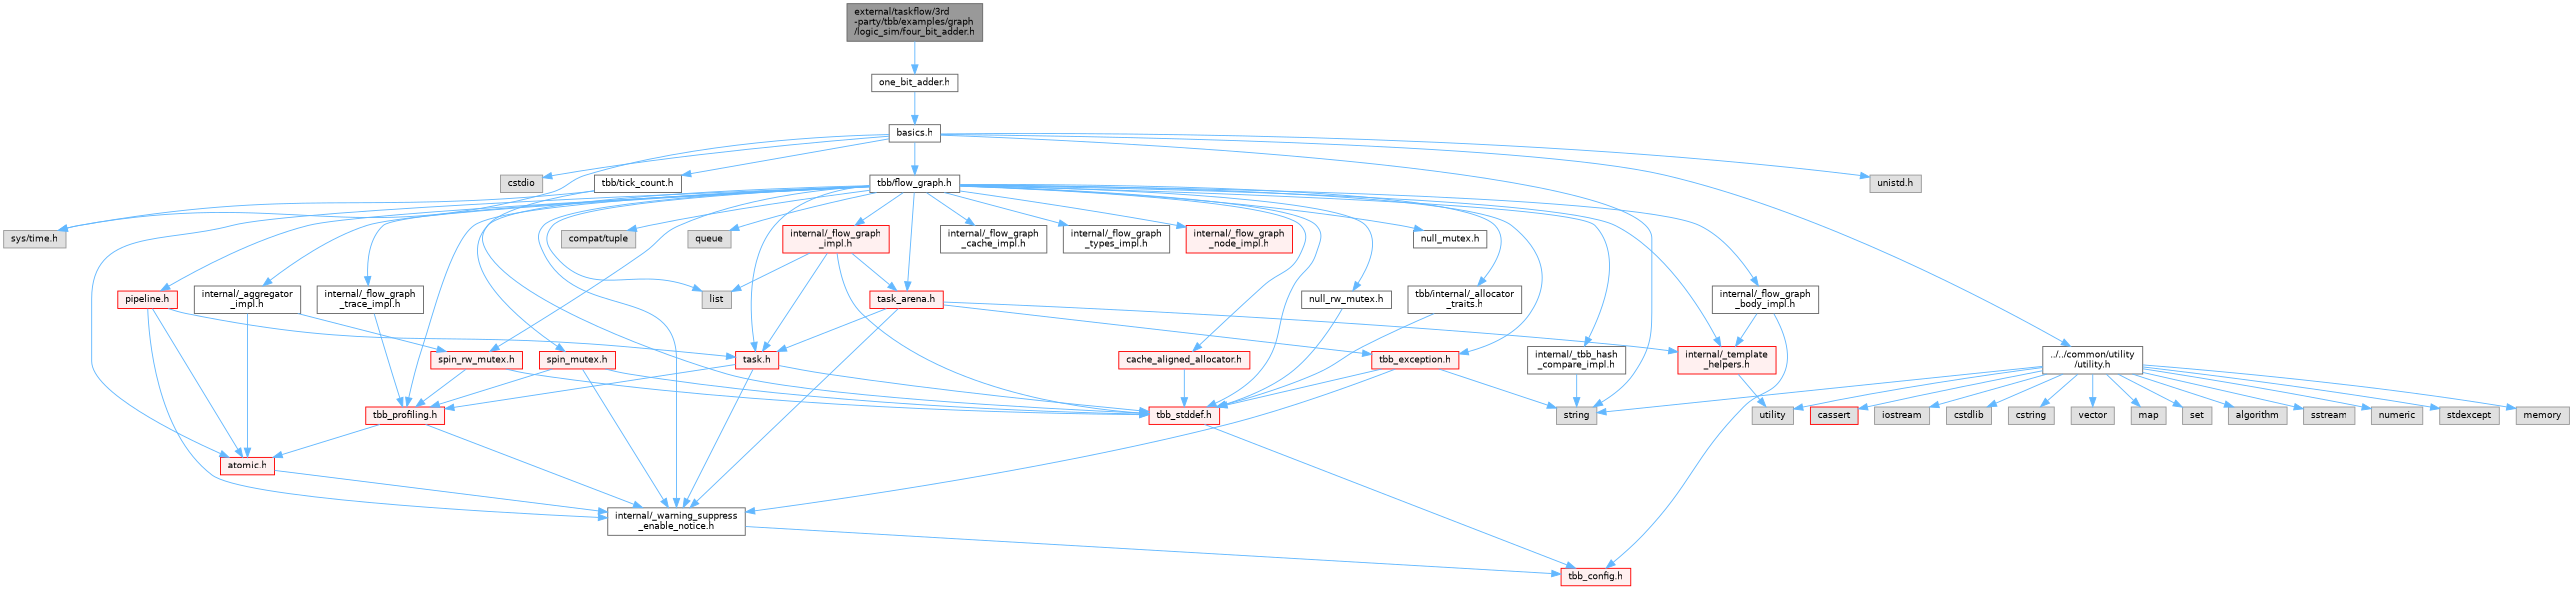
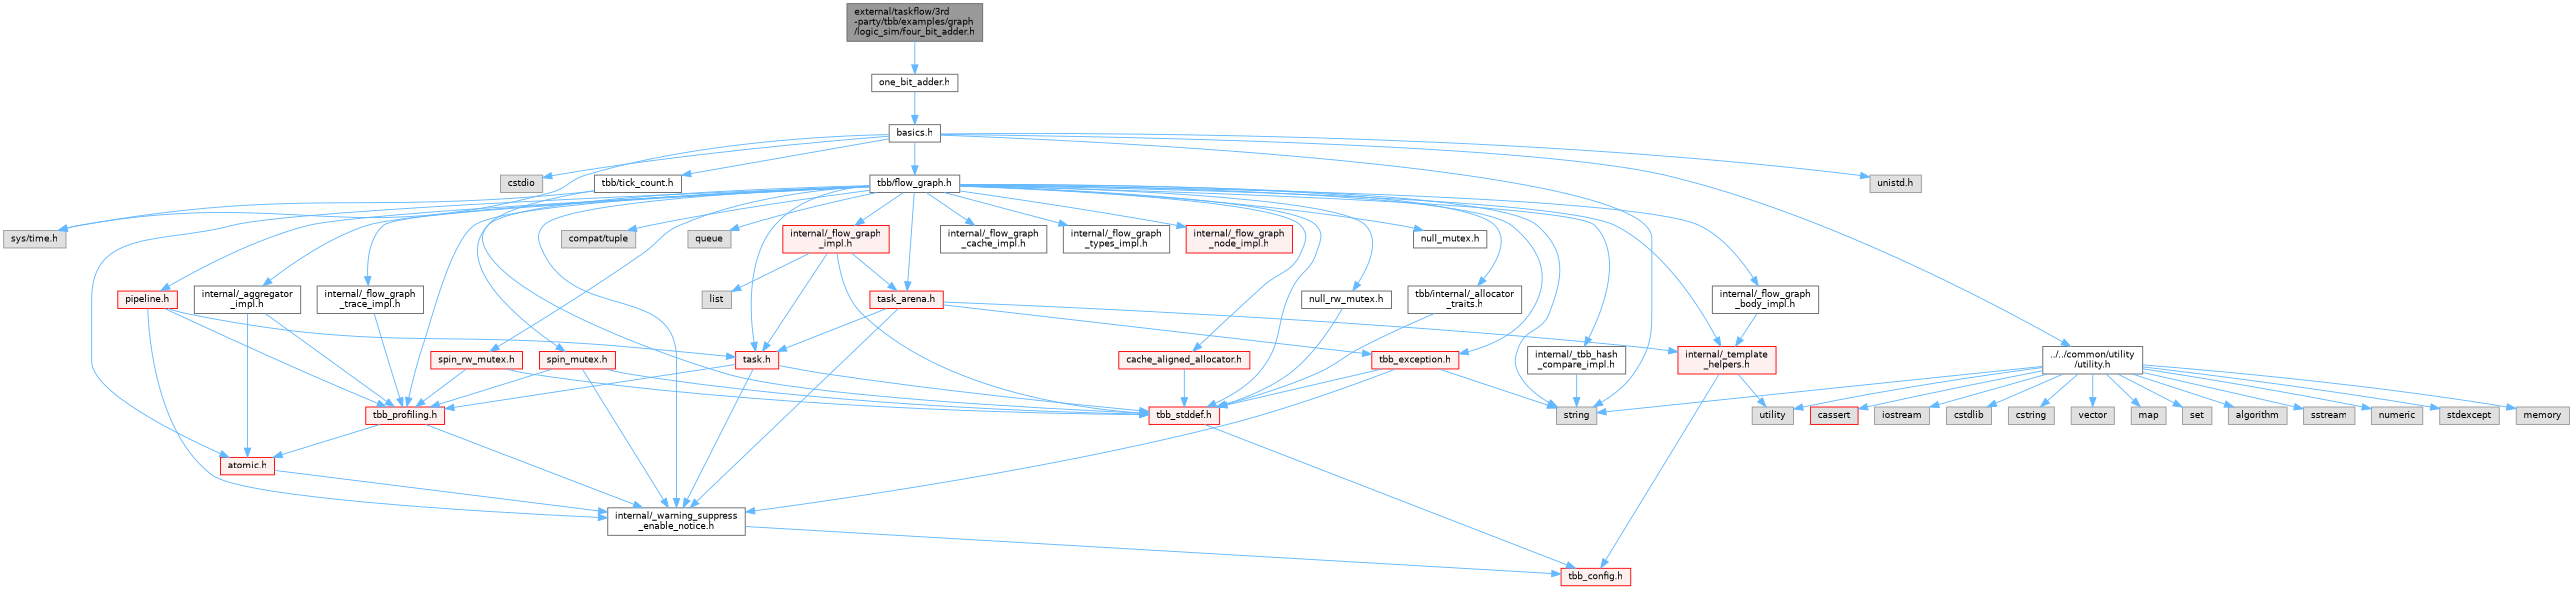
edge "tbb/flow_graph.h" -> "list": now "tbb/flow_graph.h" -> "string"
edge "internal/_aggregator _impl.h" -> "spin_rw_mutex.h": now "internal/_aggregator _impl.h" -> "tbb_profiling.h"
edge "pipeline.h" -> "atomic.h": now "pipeline.h" -> "tbb_profiling.h"
edge "internal/_flow_graph _body_impl.h" -> "tbb_config.h": now "internal/_template _helpers.h" -> "tbb_config.h"
